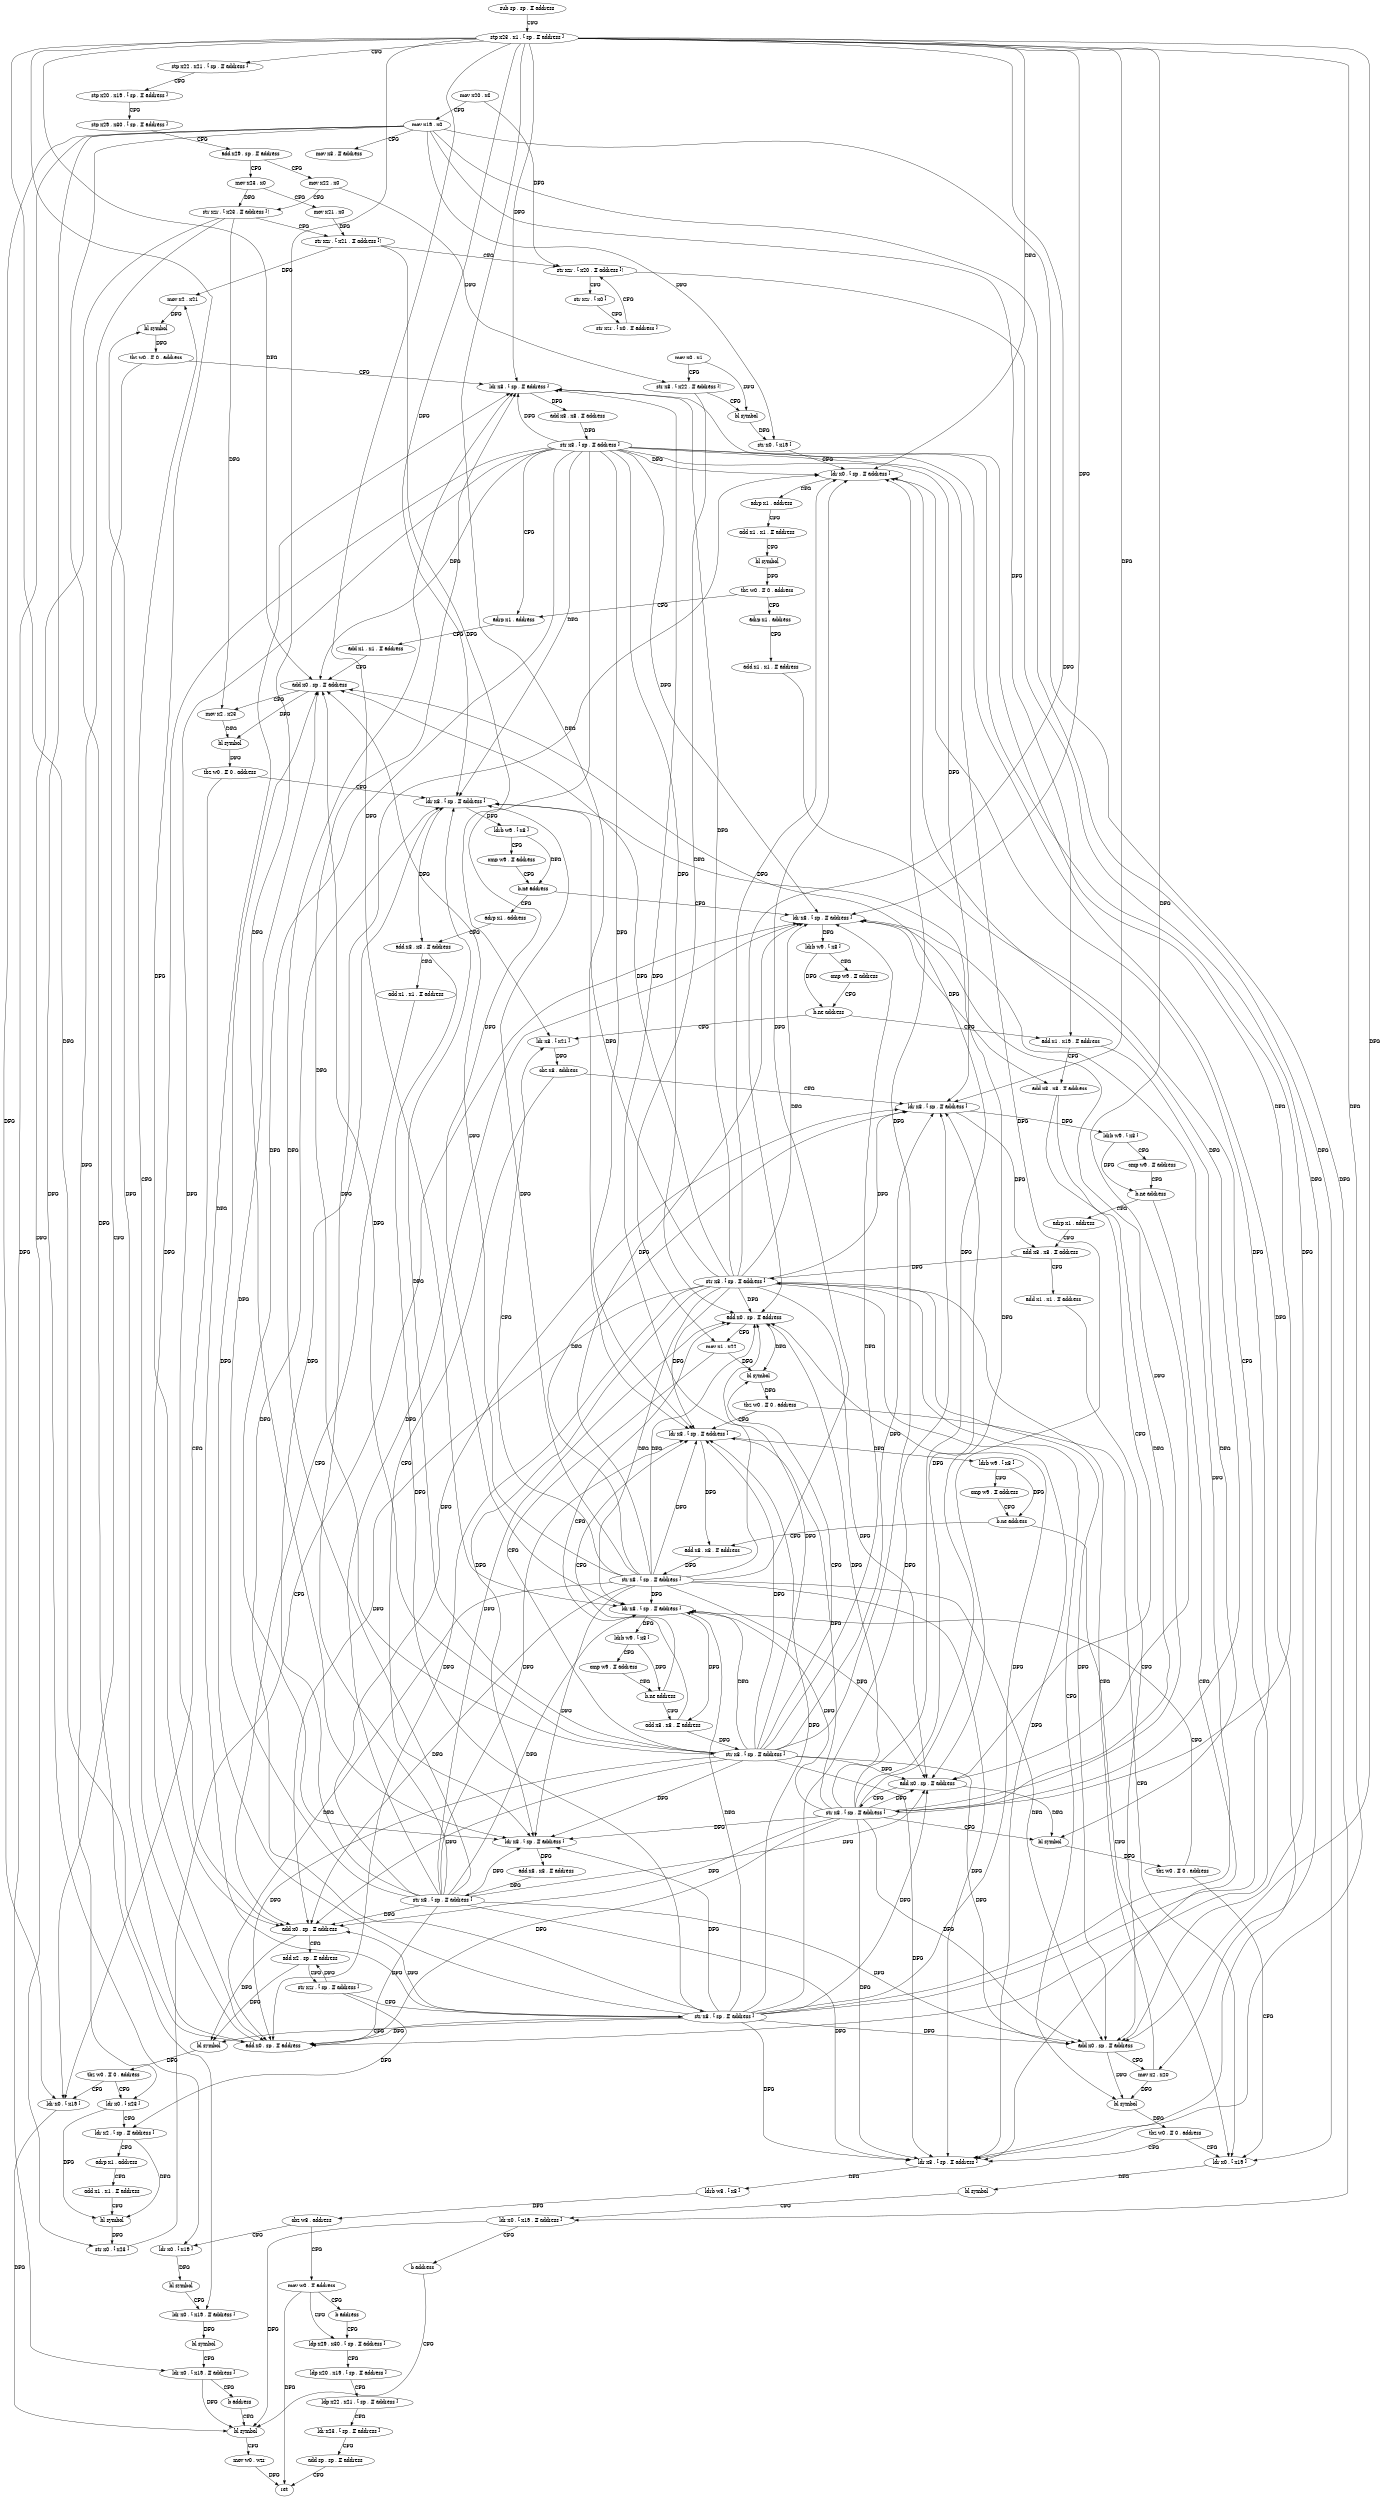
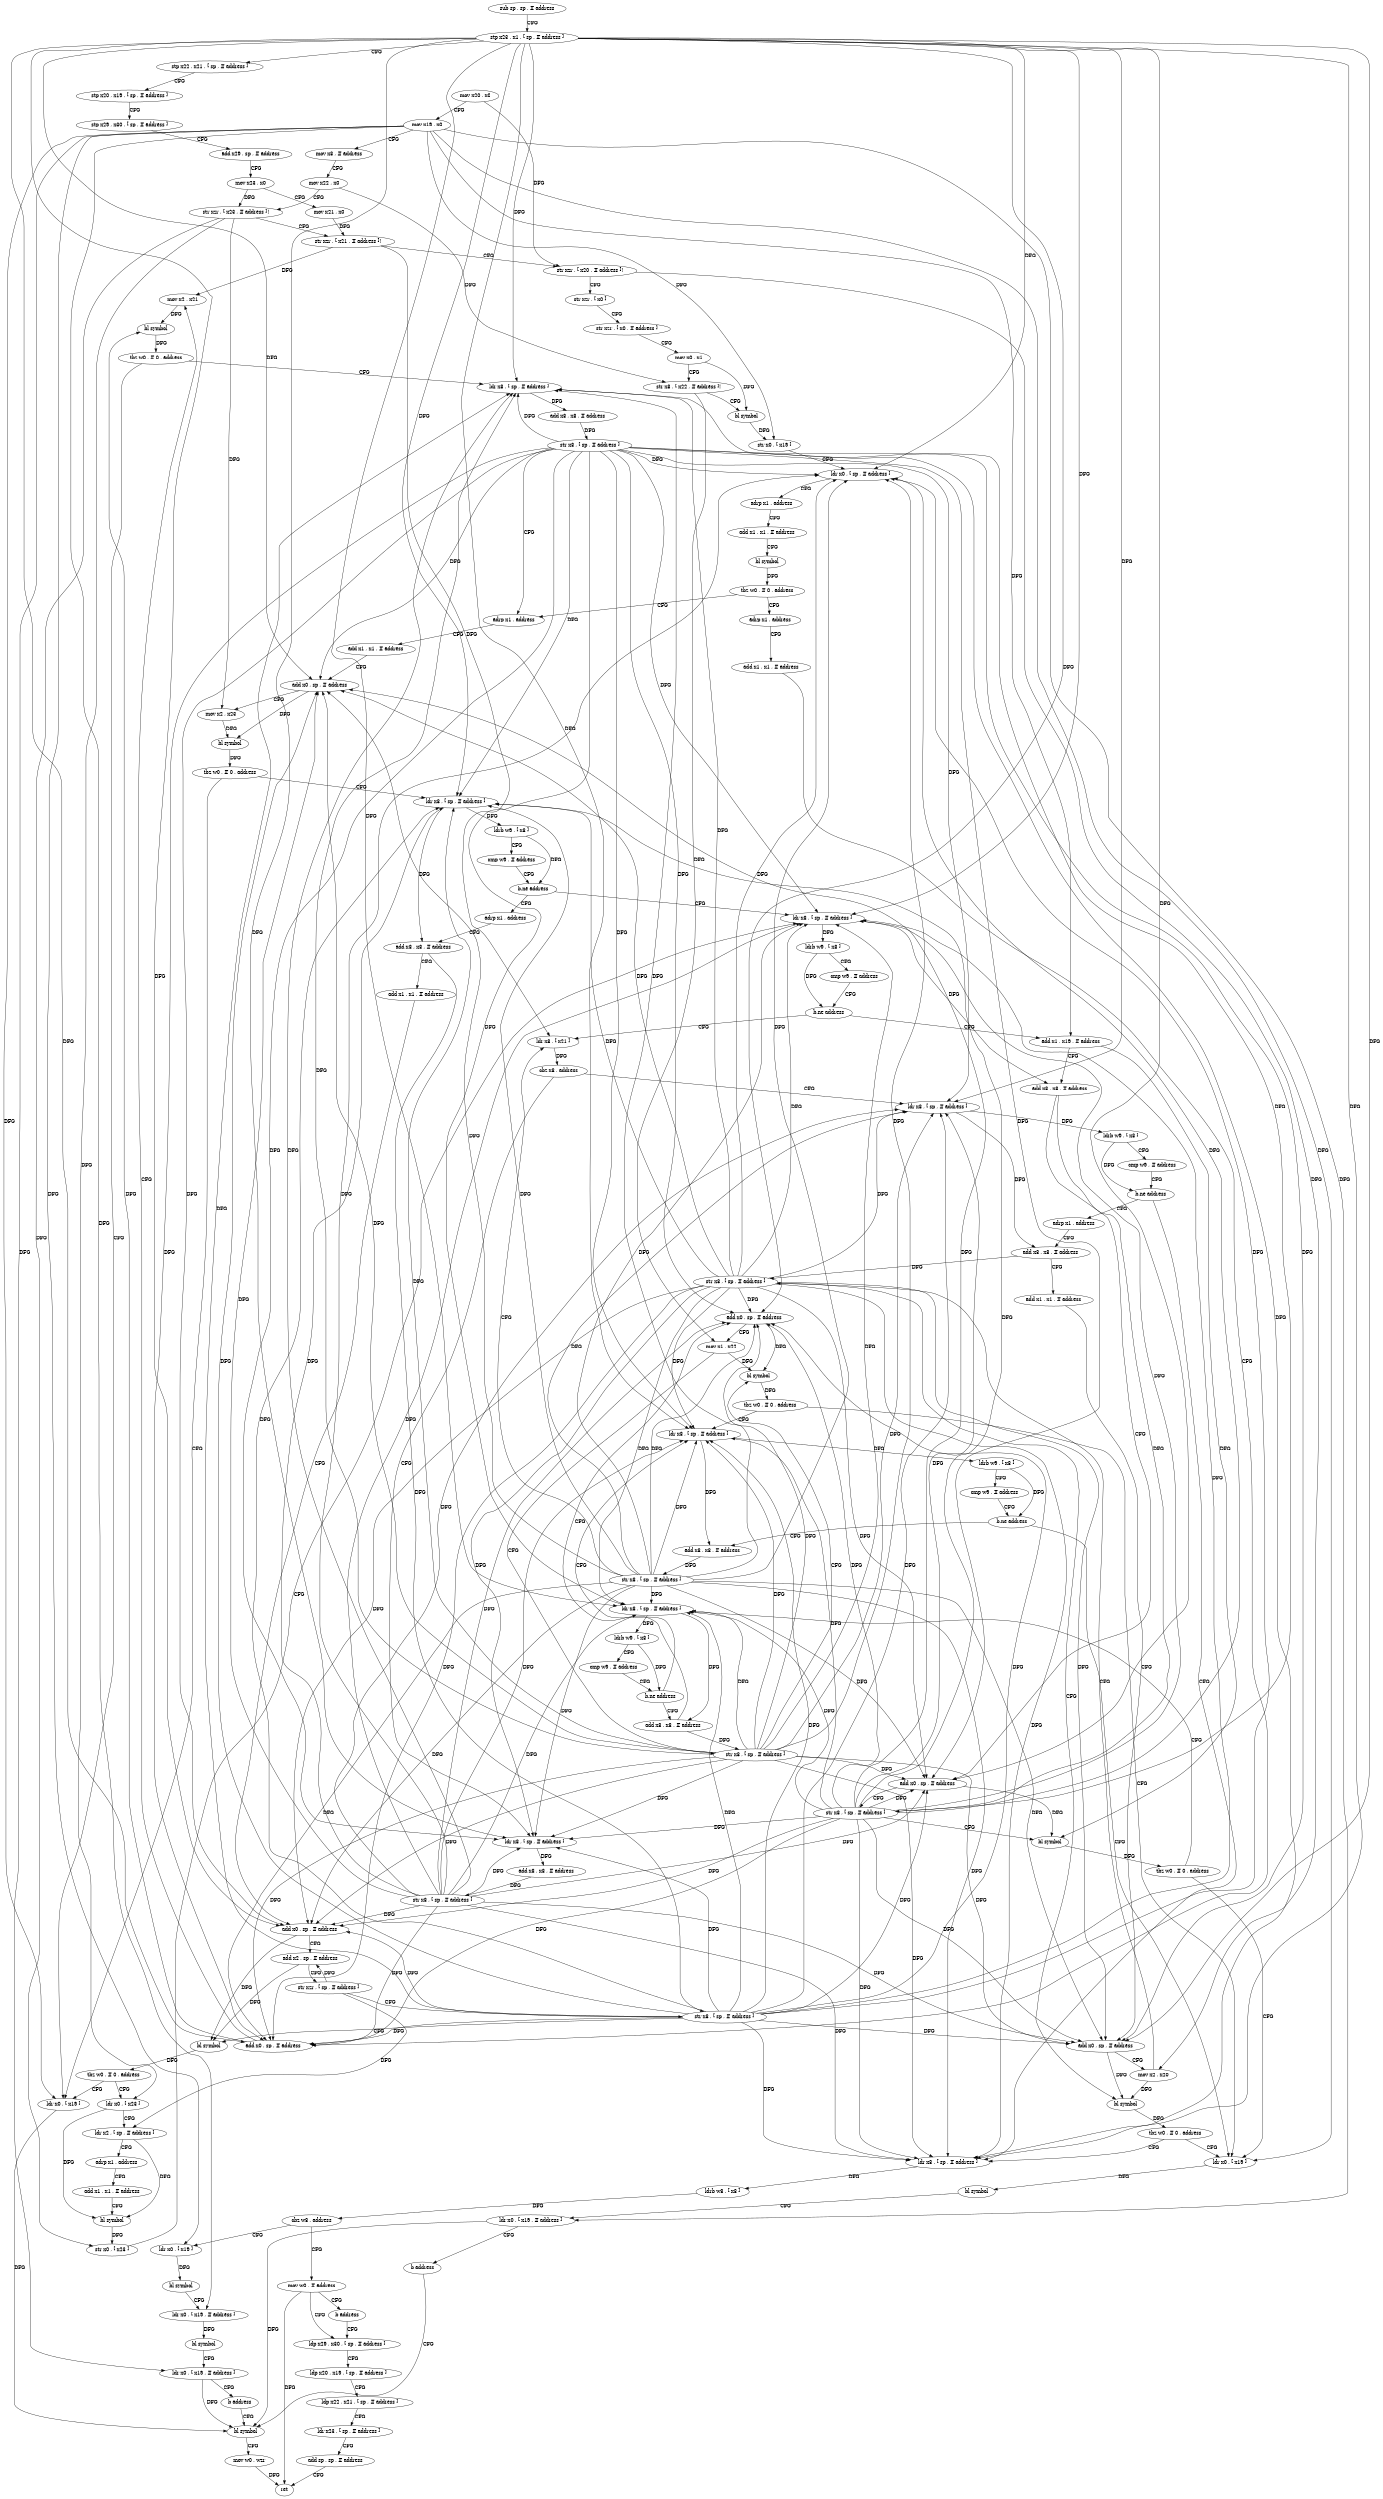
edge "add x29 , sp , # address" -> "mov x22 , x0": now "mov x8 , # address" -> "mov x22 , x0"
edge "str xzr , [ x0 , # address ]" -> "str xzr , [ x20 , # address ]!": now "str xzr , [ x0 , # address ]" -> "mov x0 , x1"
